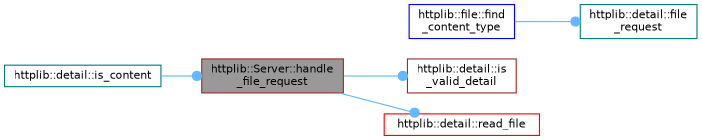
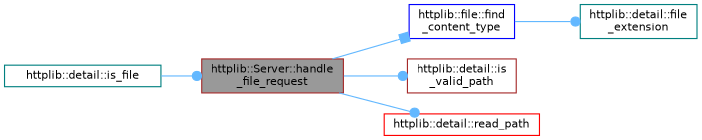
node "httplib::detail::file _request": label "httplib::detail::file _request" -> "httplib::detail::file _extension"
edge "httplib::Server::handle _file_request" -> "httplib::file::find _content_type": added
node "httplib::detail::is_content": label "httplib::detail::is_content" -> "httplib::detail::is_file"
node "httplib::detail::is _valid_detail": label "httplib::detail::is _valid_detail" -> "httplib::detail::is _valid_path"
node "httplib::detail::read_file": label "httplib::detail::read_file" -> "httplib::detail::read_path"
